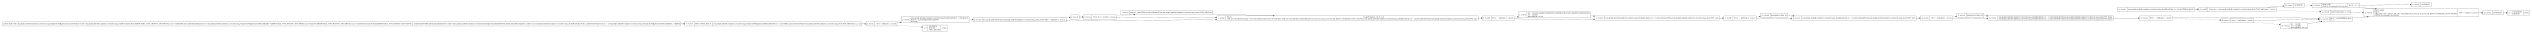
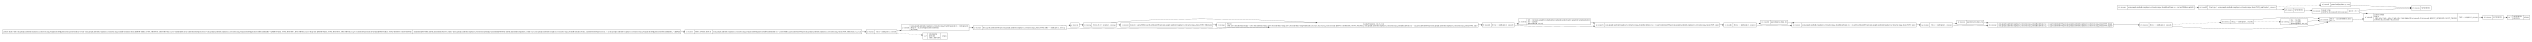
edge "24: 0x00fa" -> "21: 0x00de": now "24: 0x00fa" -> "27: 0x0105"
